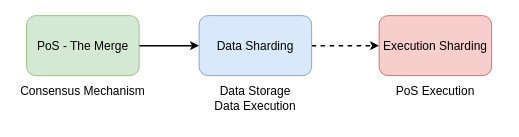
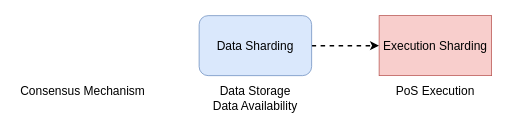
node "PoS - The Merge": removed
edge "PoS - The Merge" -> "Data Sharding": removed
node "Execution Sharding": shape rounded rectangle -> rectangle
node "Data Storage Data Execution": label "Data Storage Data Execution" -> "Data Storage Data Availability"
